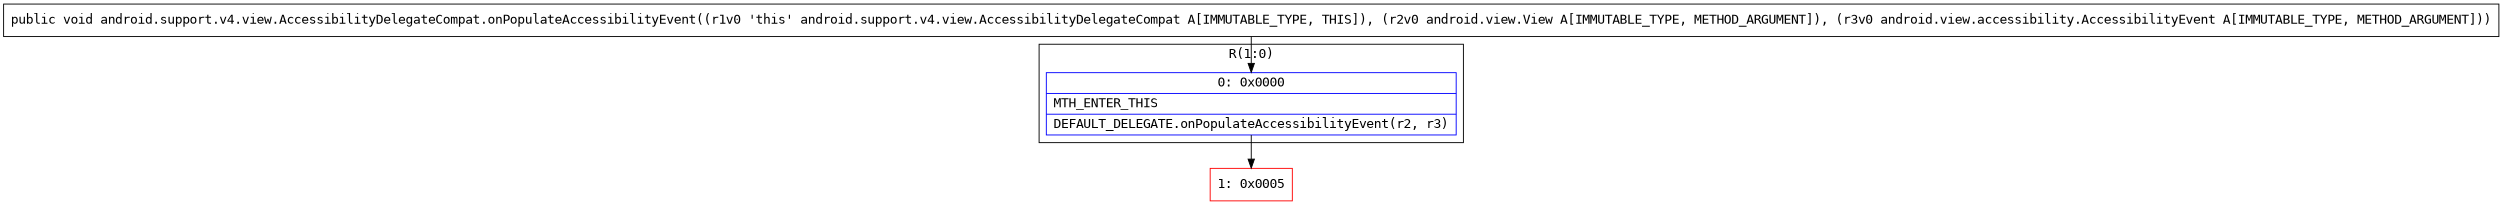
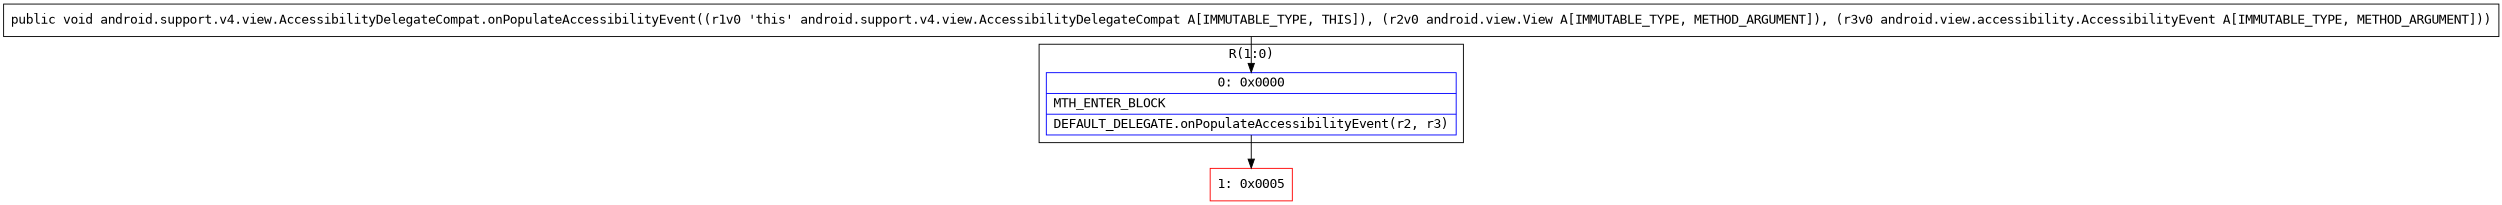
node "0: 0x0000": text "MTH_ENTER_THIS" -> "MTH_ENTER_BLOCK"
